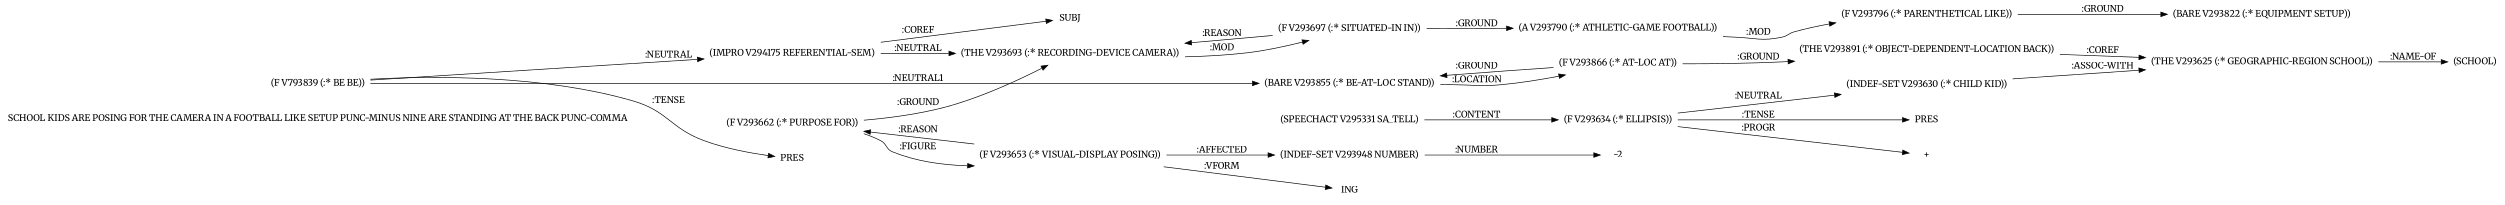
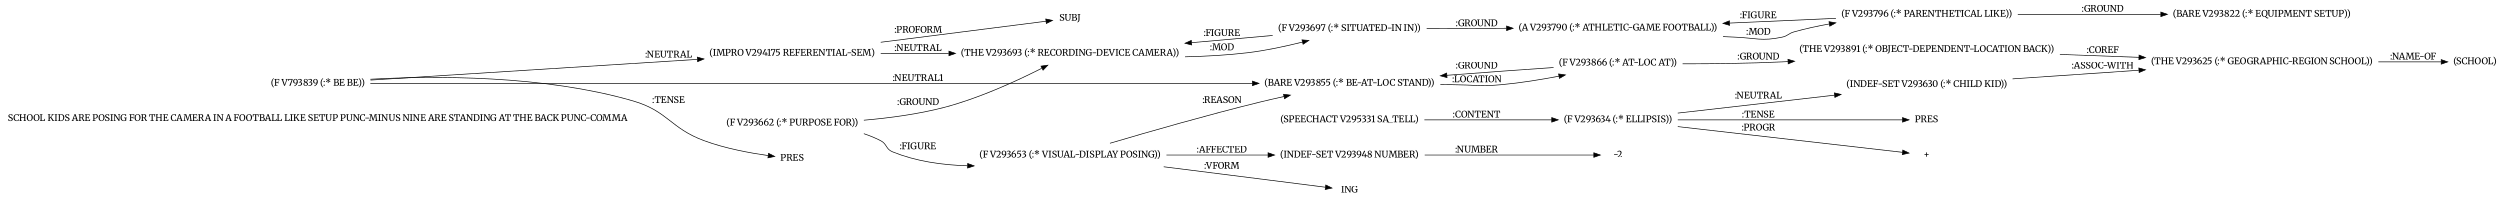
edge "(F V293796 (:* PARENTHETICAL LIKE))" -> "(A V293790 (:* ATHLETIC-GAME FOOTBALL))": added, label ":FIGURE"
edge "(IMPRO V294175 REFERENTIAL-SEM)" -> "SUBJ": label ":COREF" -> ":PROFORM"
edge "(F V293697 (:* SITUATED-IN IN))" -> "(THE V293693 (:* RECORDING-DEVICE CAMERA))": label ":REASON" -> ":FIGURE"
edge "(F V293653 (:* VISUAL-DISPLAY POSING))" -> "(F V293662 (:* PURPOSE FOR))": now "(F V293653 (:* VISUAL-DISPLAY POSING))" -> "(BARE V293855 (:* BE-AT-LOC STAND))"
